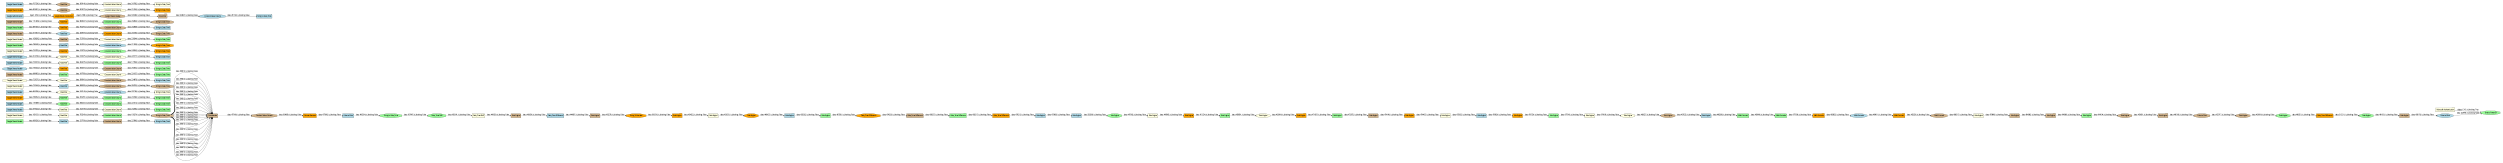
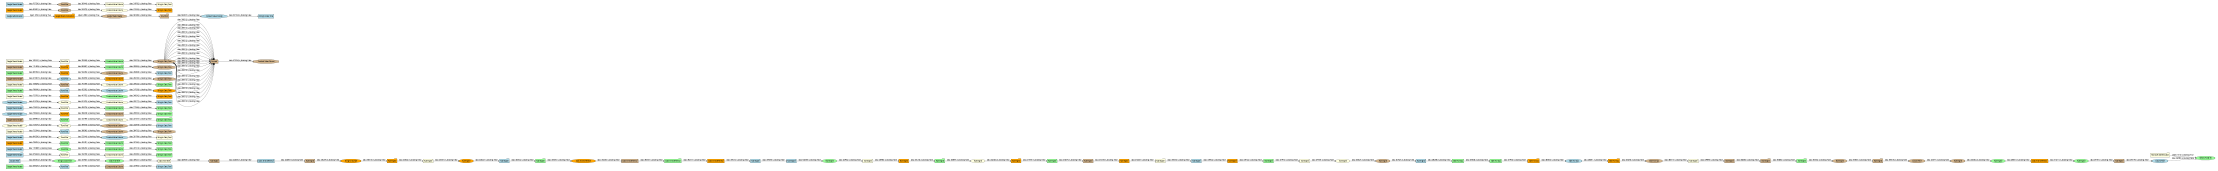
node "Concatenate": label "Concatenate" -> "Formula"
node "Column Rename": removed
